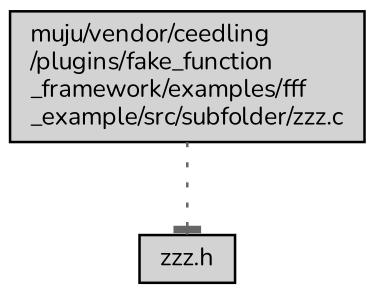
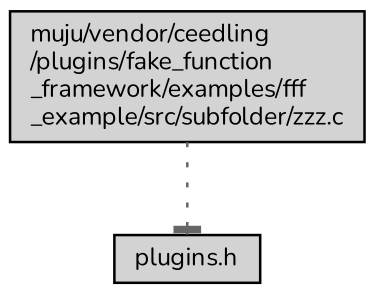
node "zzz.h": label "zzz.h" -> "plugins.h"
